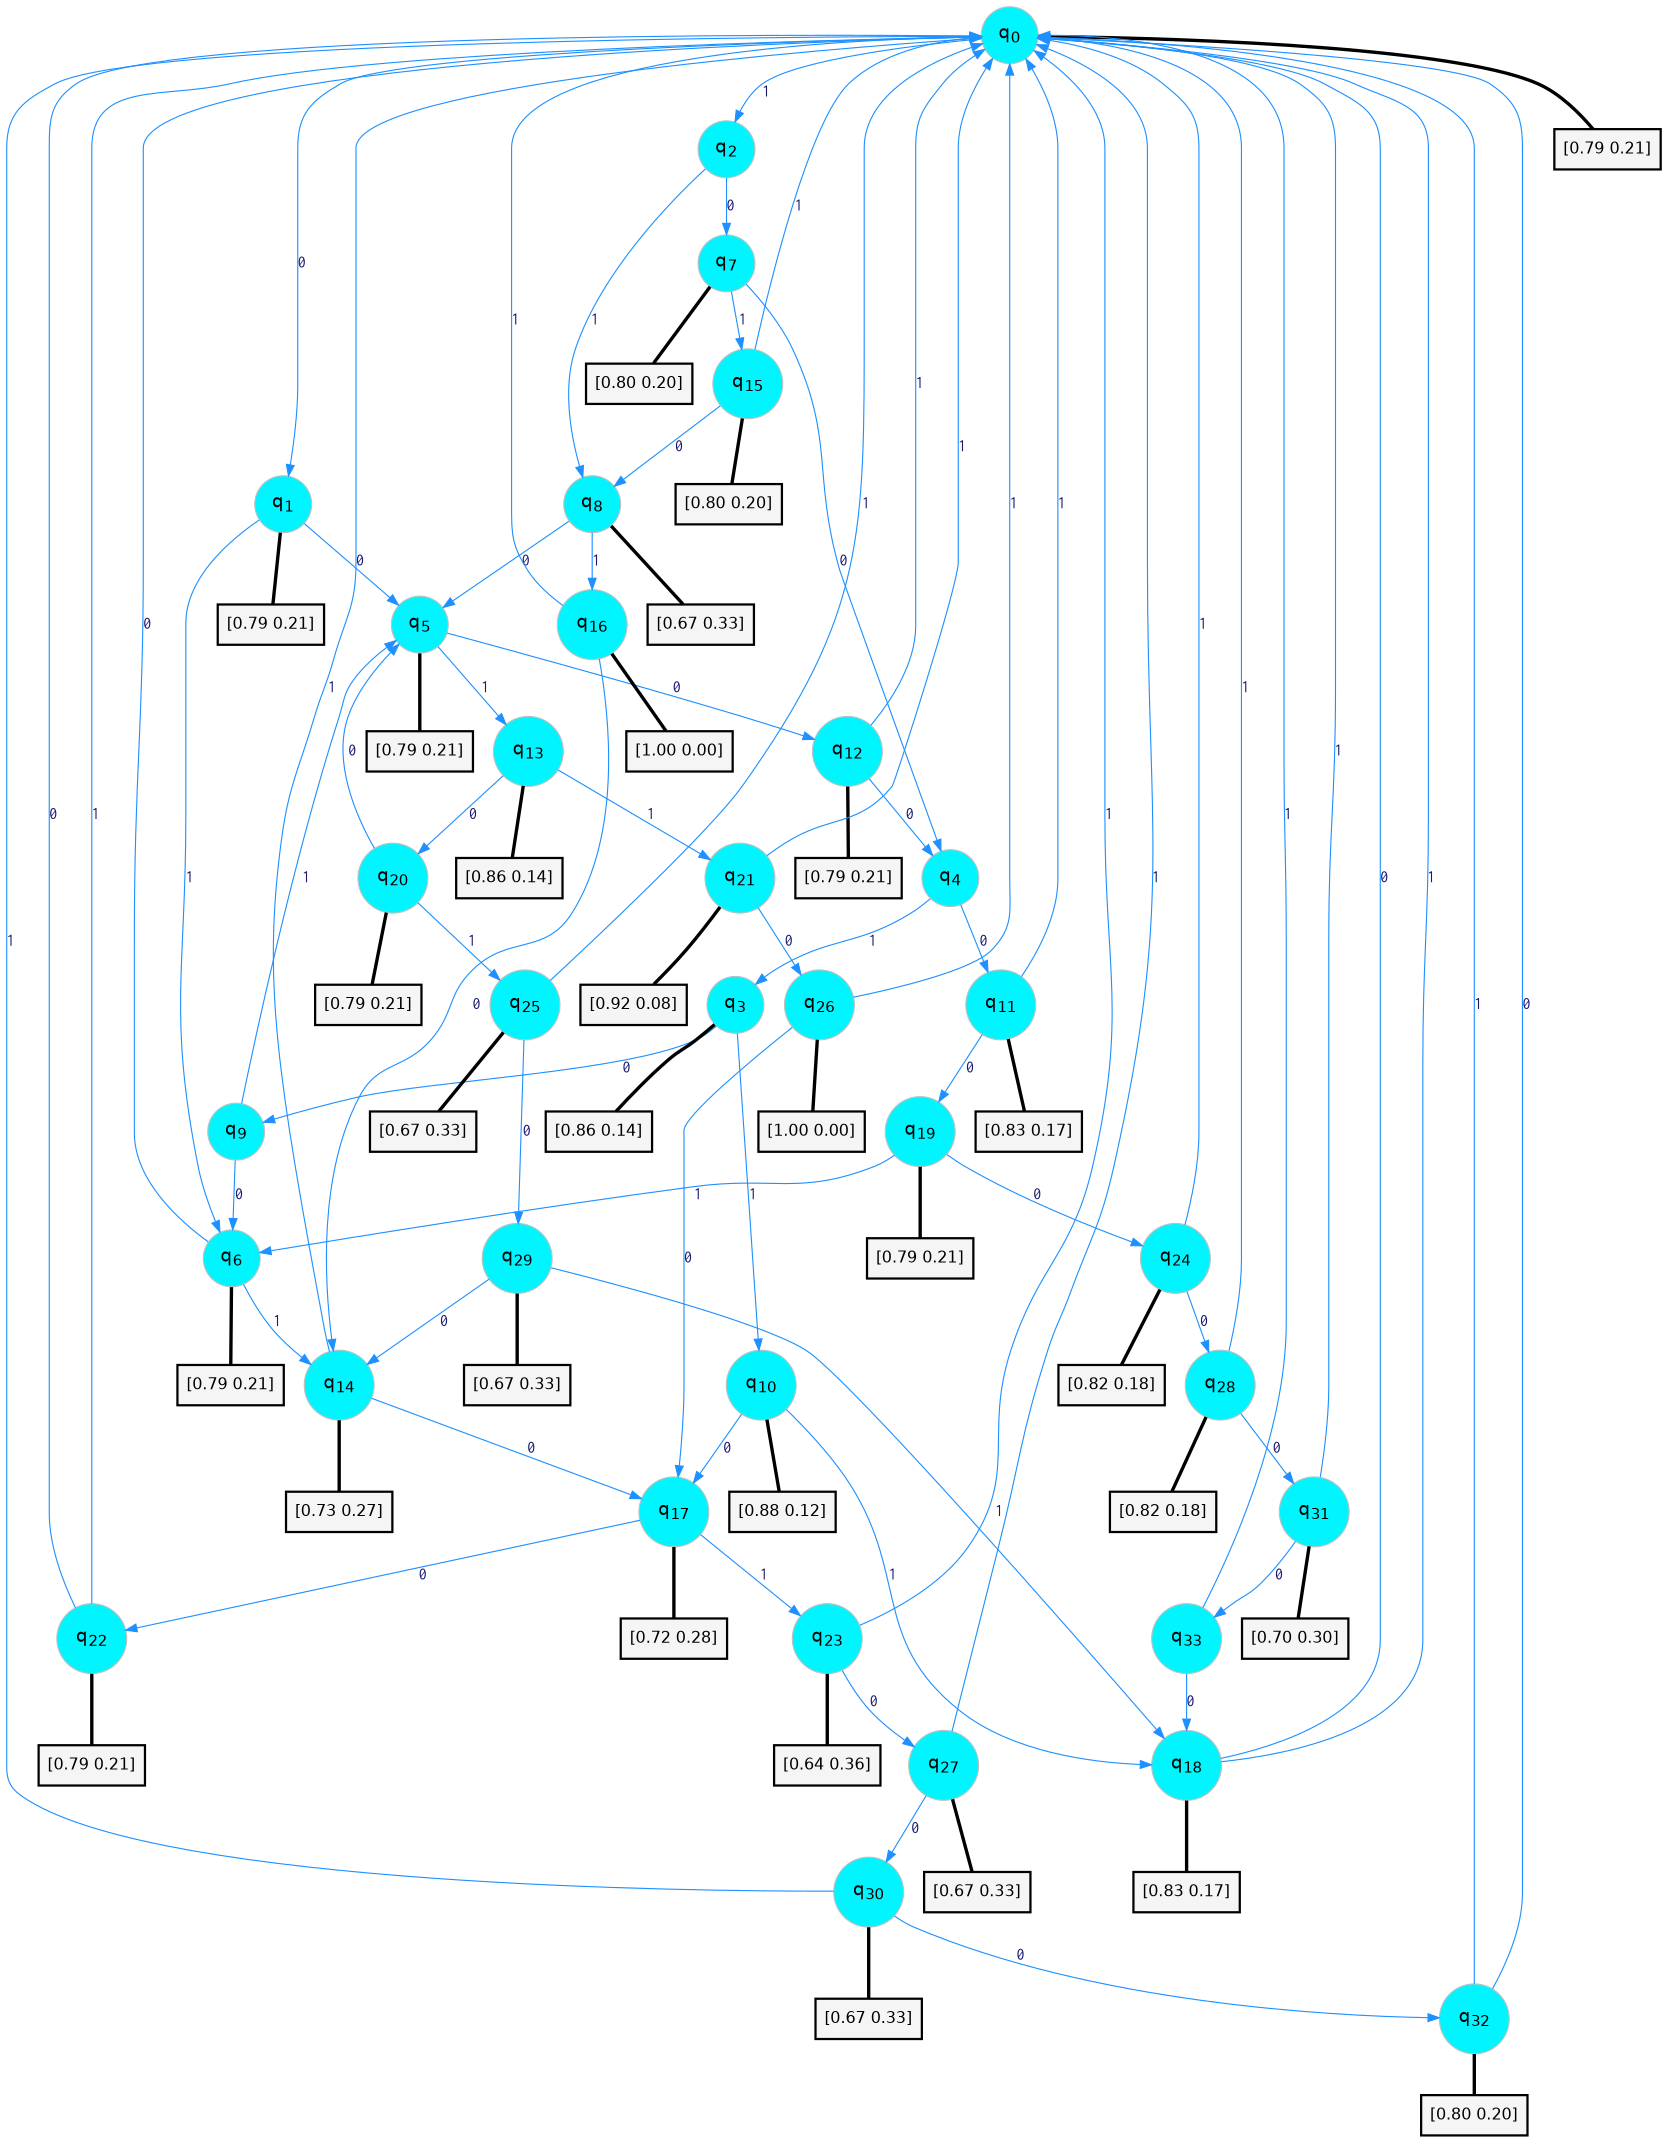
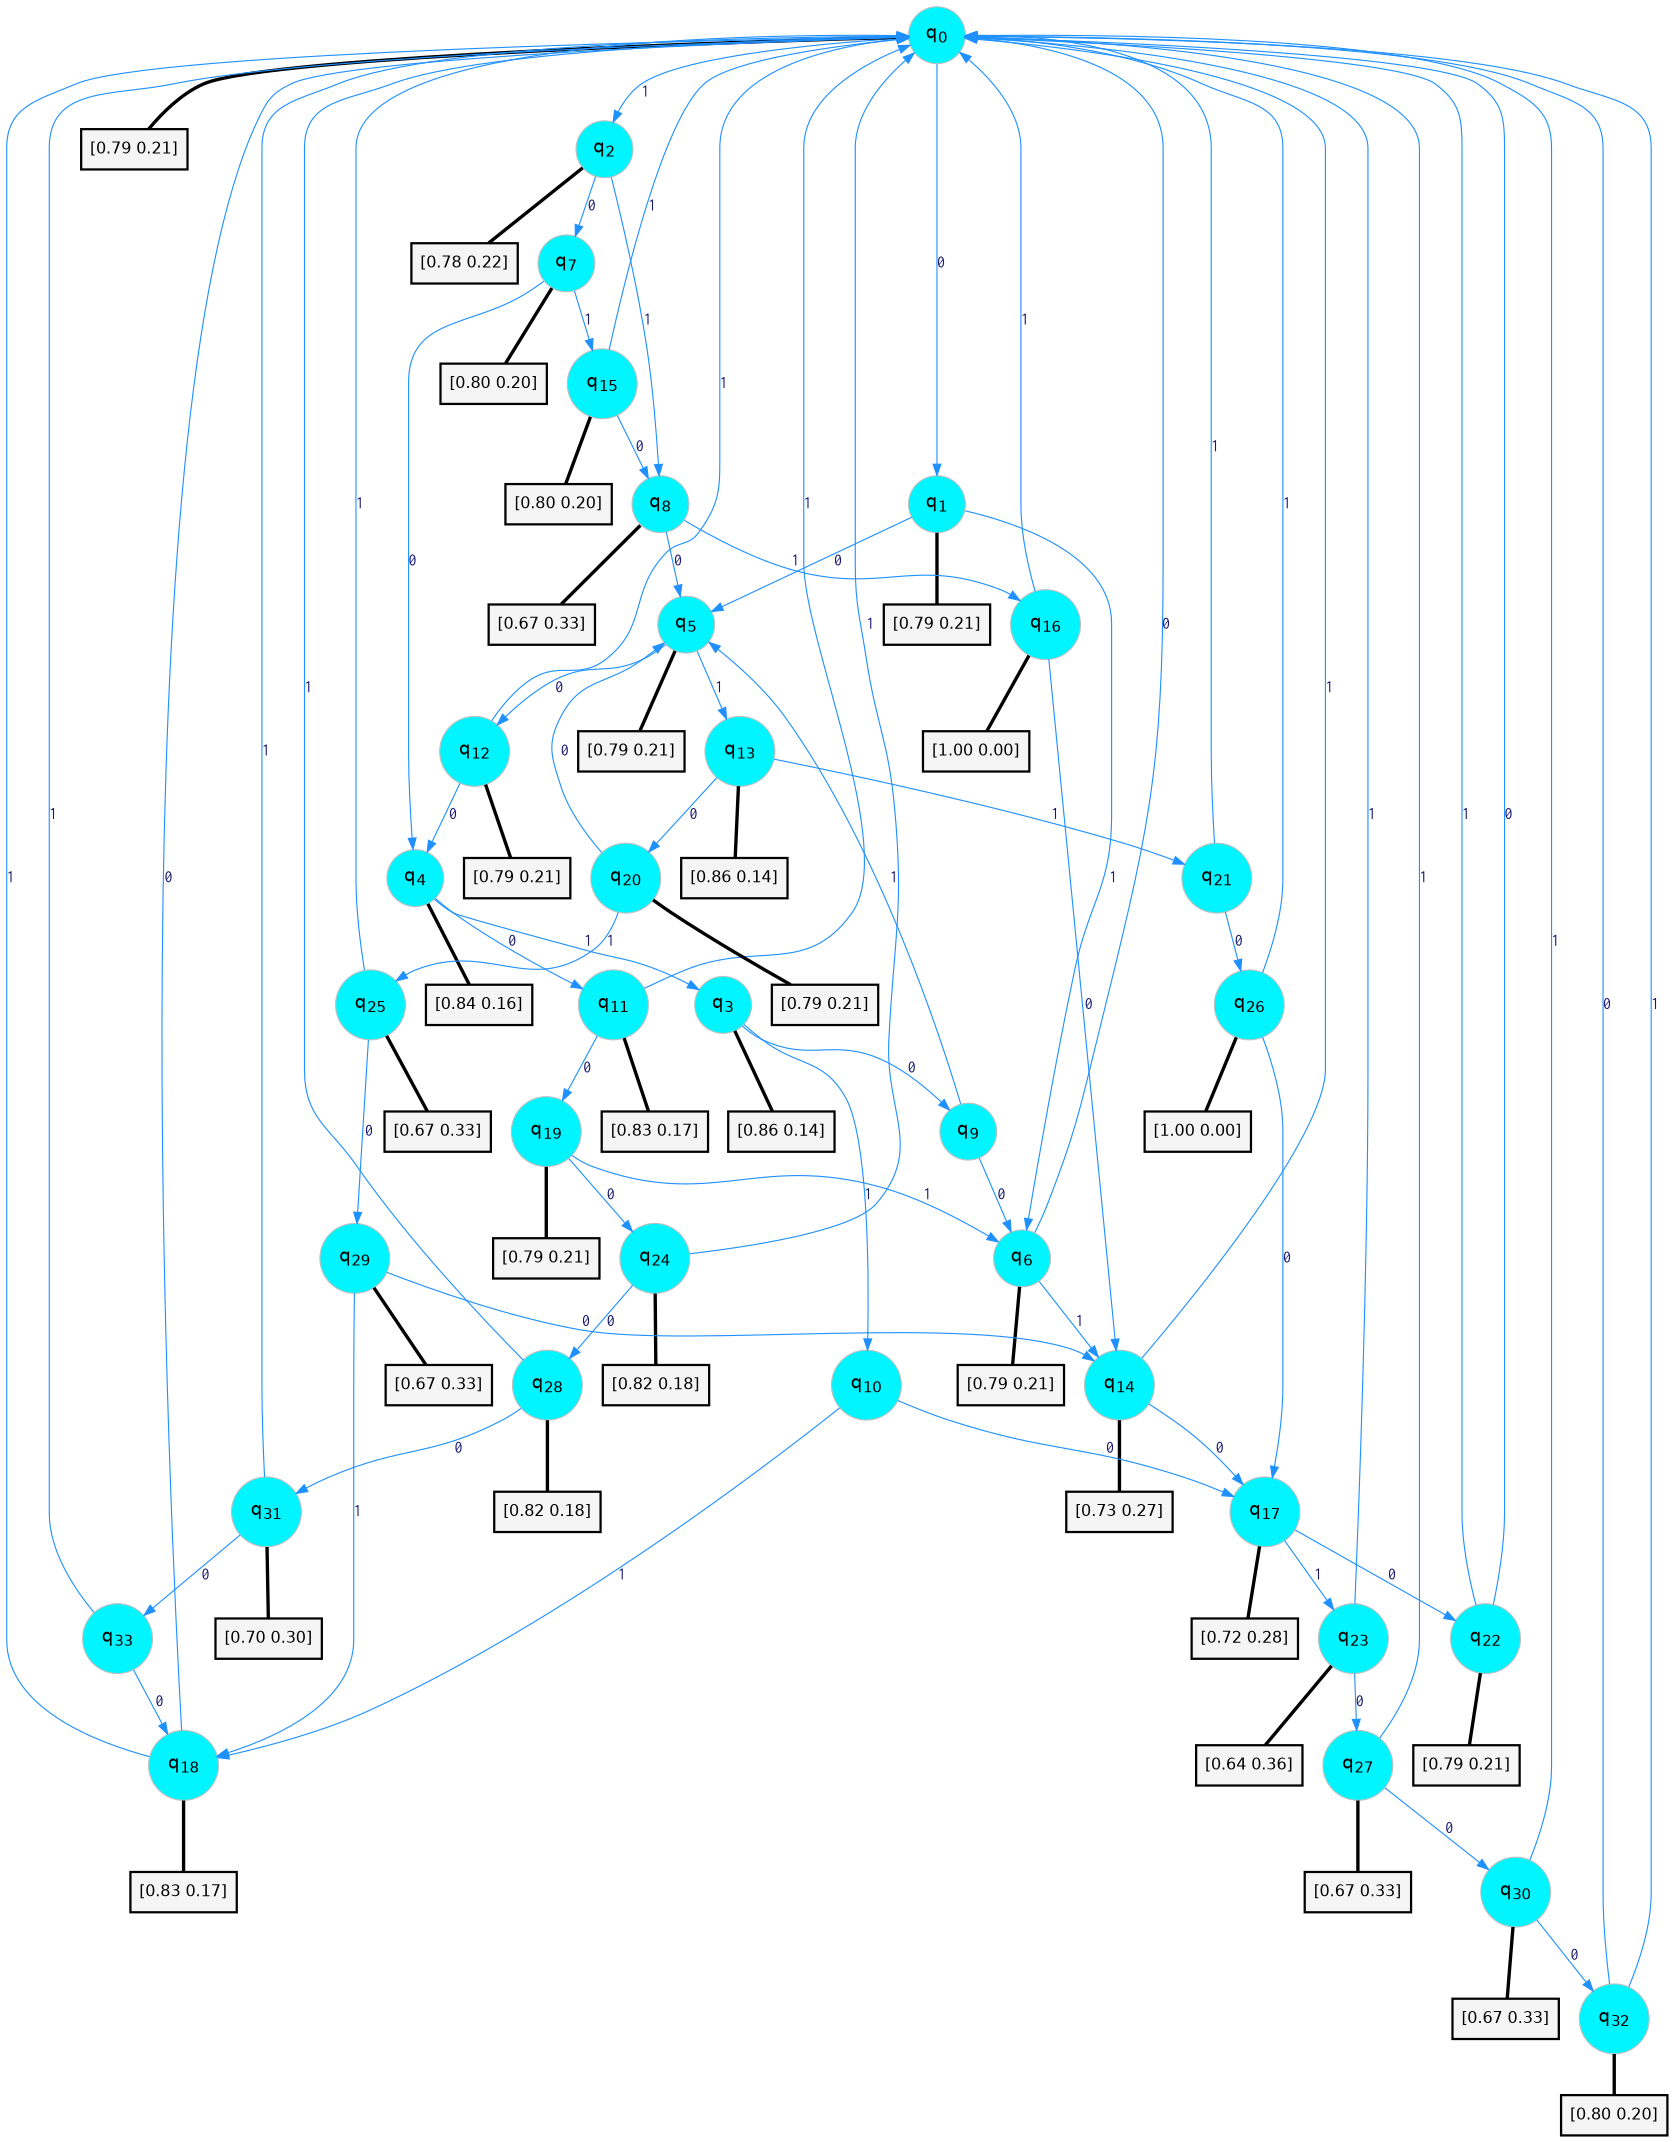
node "[0.78 0.22]": added
node "[0.84 0.16]": added
node "[0.92 0.08]": removed
node "[0.88 0.12]": removed
